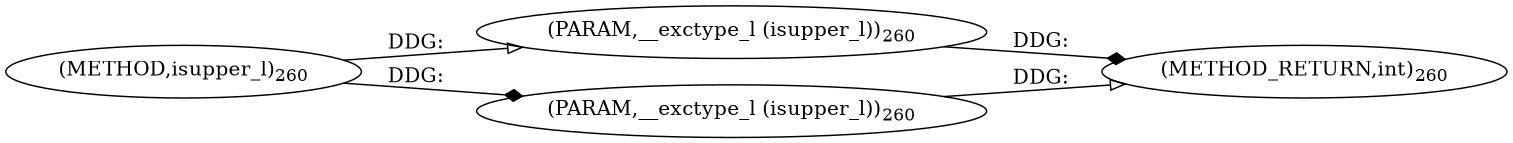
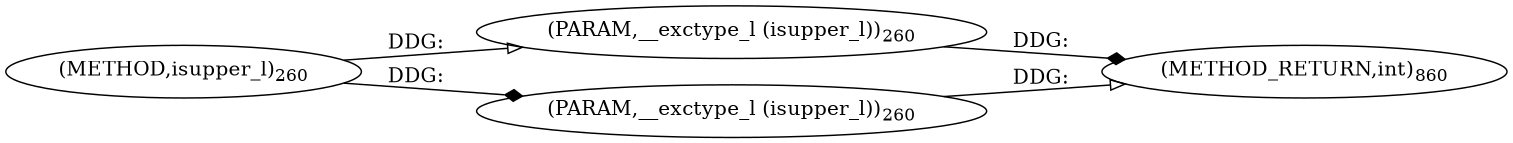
node "(METHOD_RETURN,int)": text "260" -> "860"
